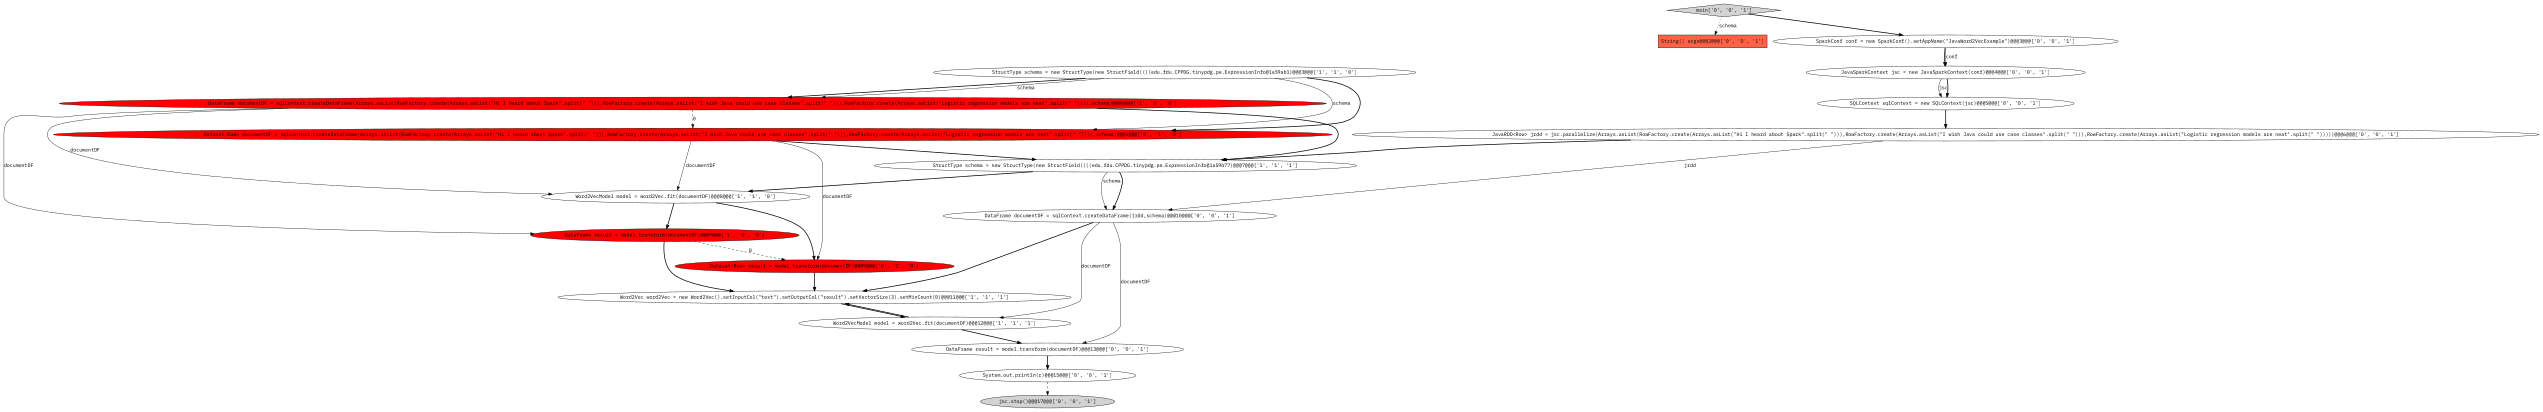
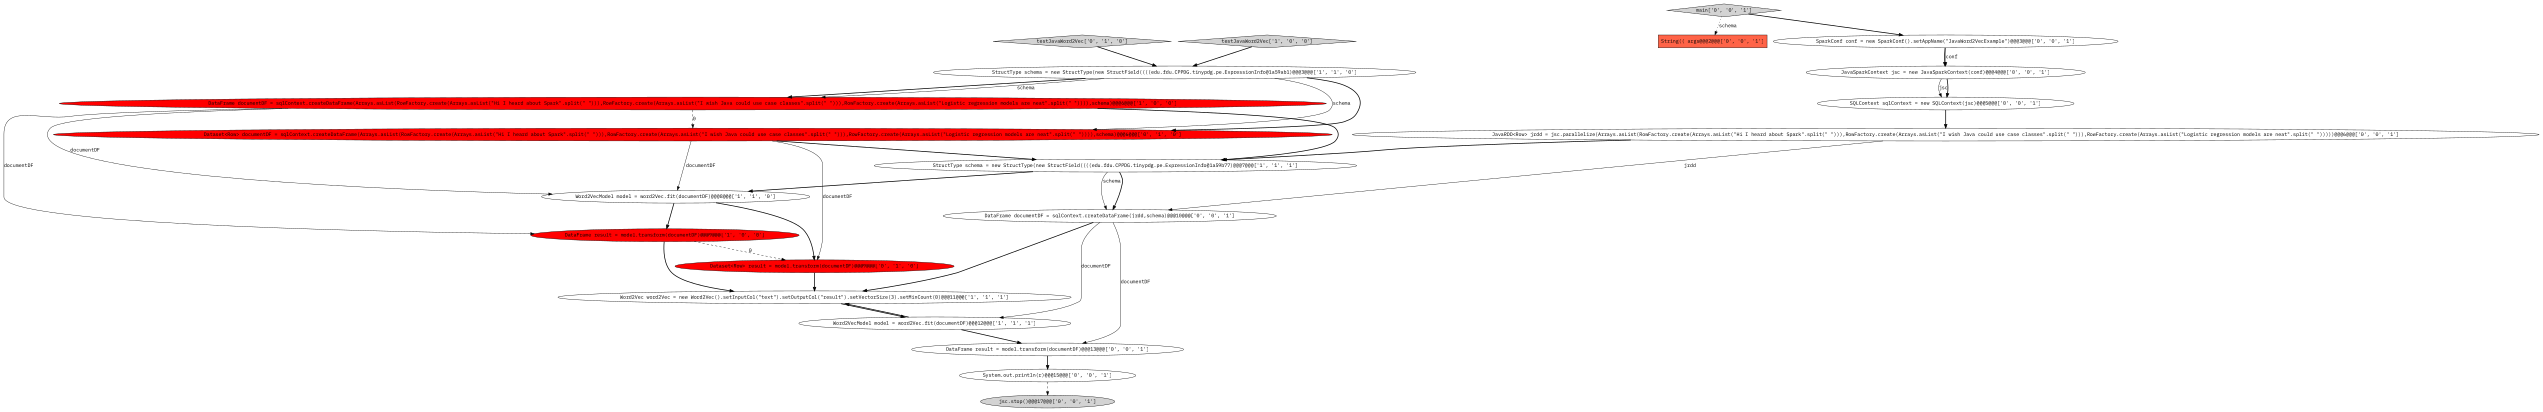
node "testJavaWord2Vec['0', '1', '0']": added
node "testJavaWord2Vec['1', '0', '0']": added
